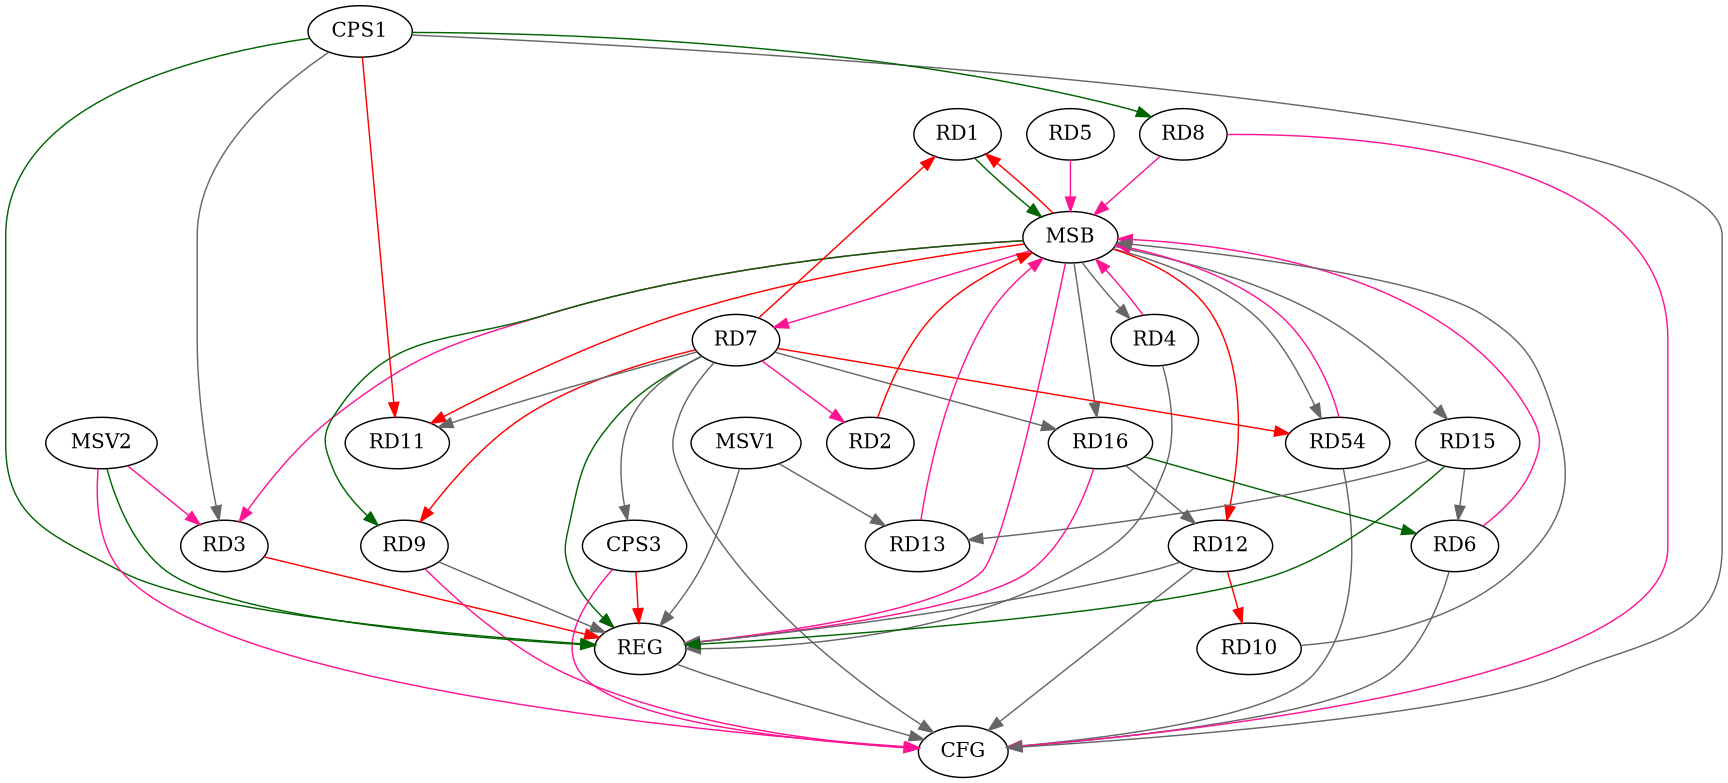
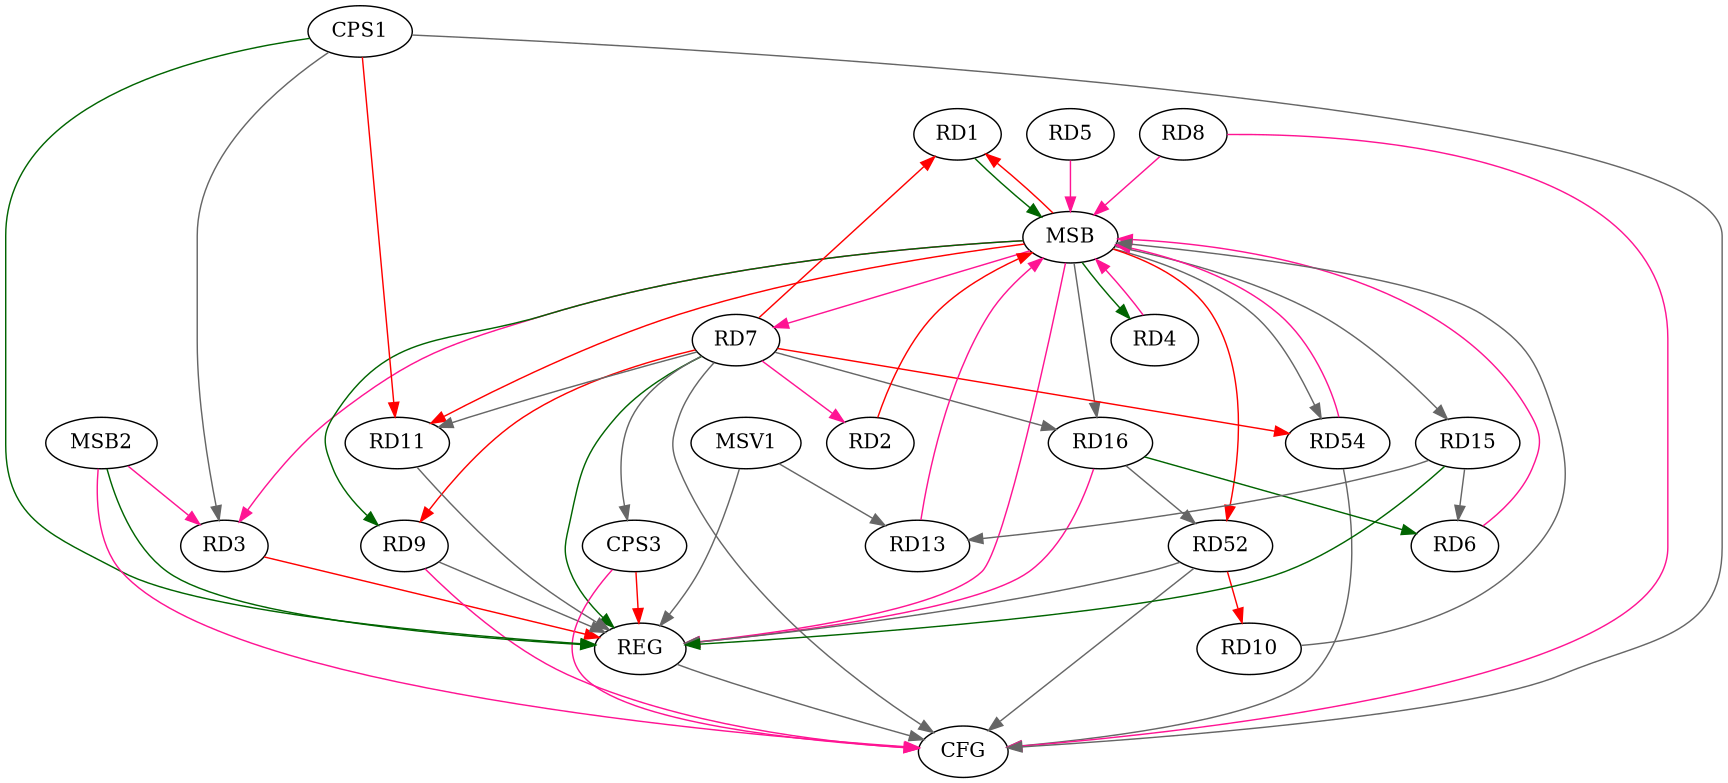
edge "CPS1" -> "RD8": removed
edge "MSB" -> "RD4": color gray40 -> darkgreen
node "MSV2": label "MSV2" -> "MSB2"
node "RD12": label "RD12" -> "RD52"
edge "RD4" -> "REG": now "RD11" -> "REG"
edge "RD6" -> "CFG": removed
